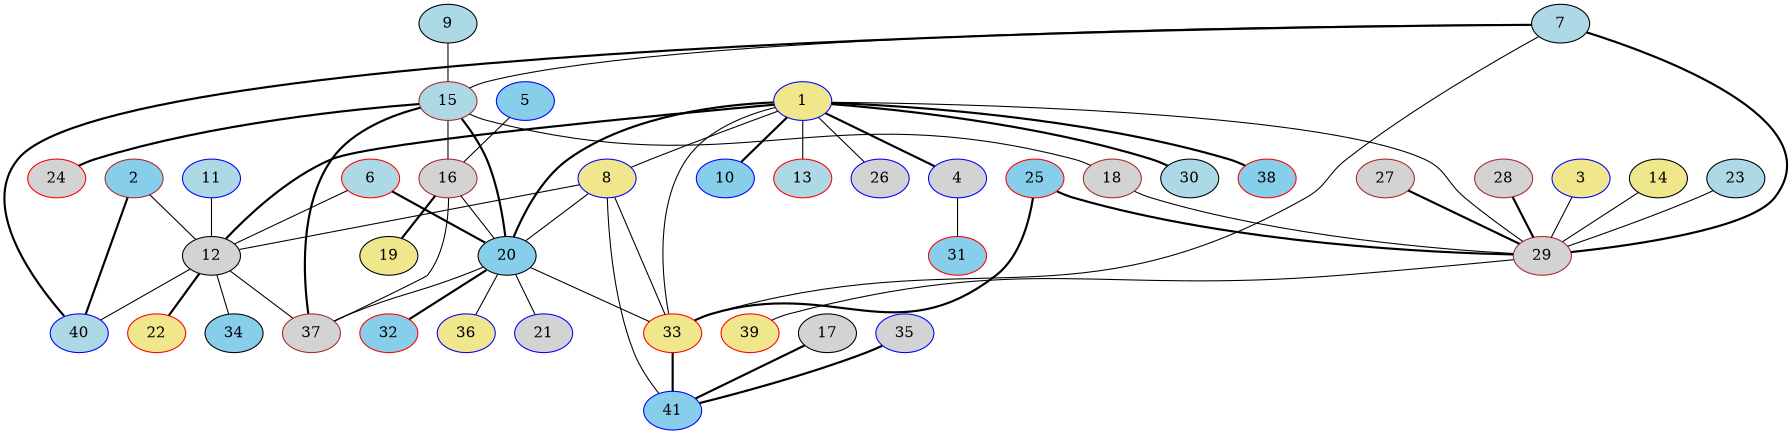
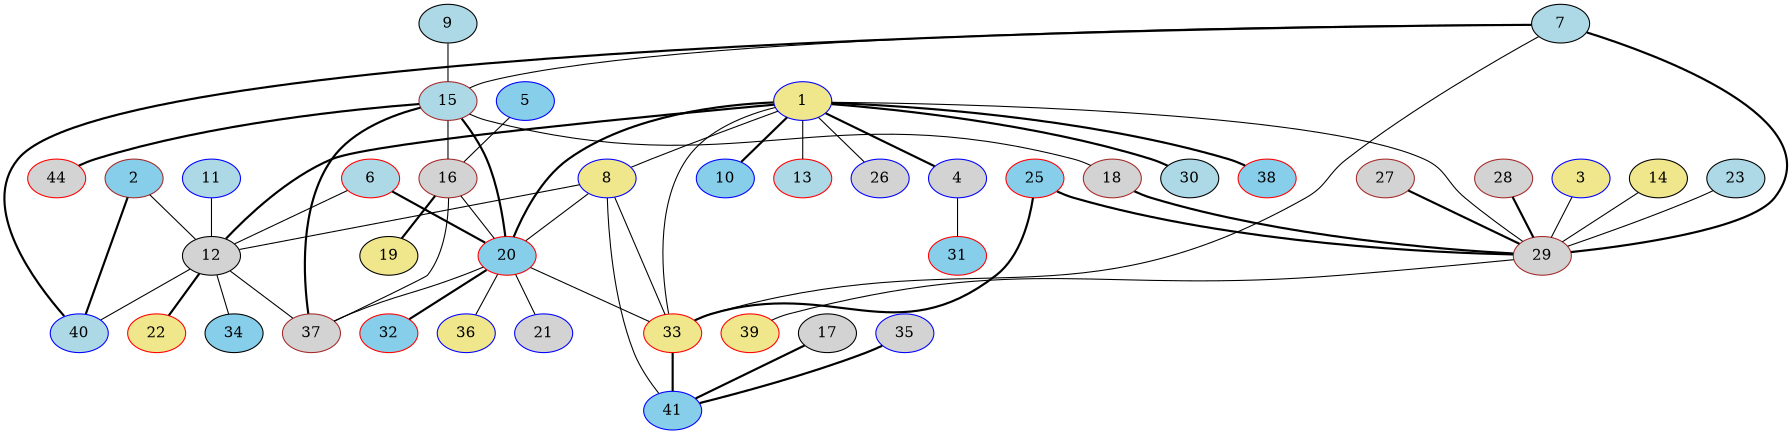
node "24": label "24" -> "44"
edge "18" -- "29": style solid -> bold
node "20": color black -> red
